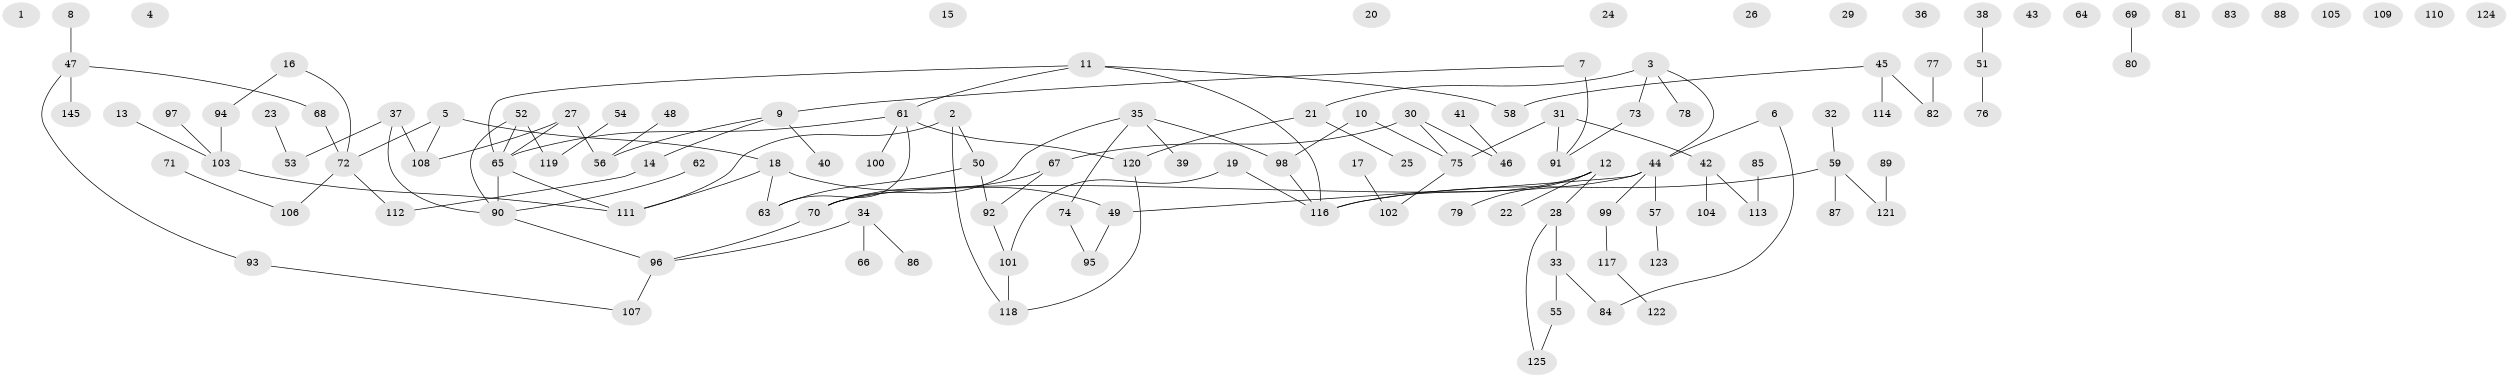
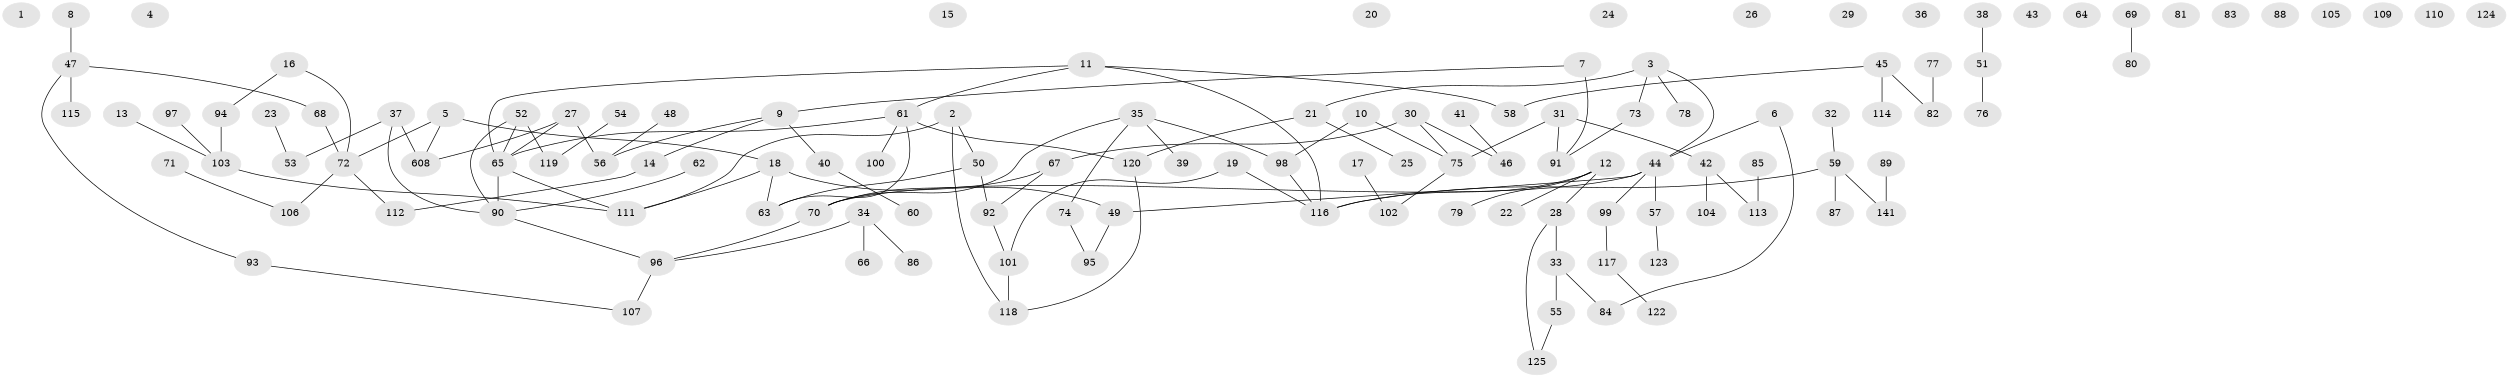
node "145": label "145" -> "115"
node "108": label "108" -> "608"
node "60": added
node "121": label "121" -> "141"
